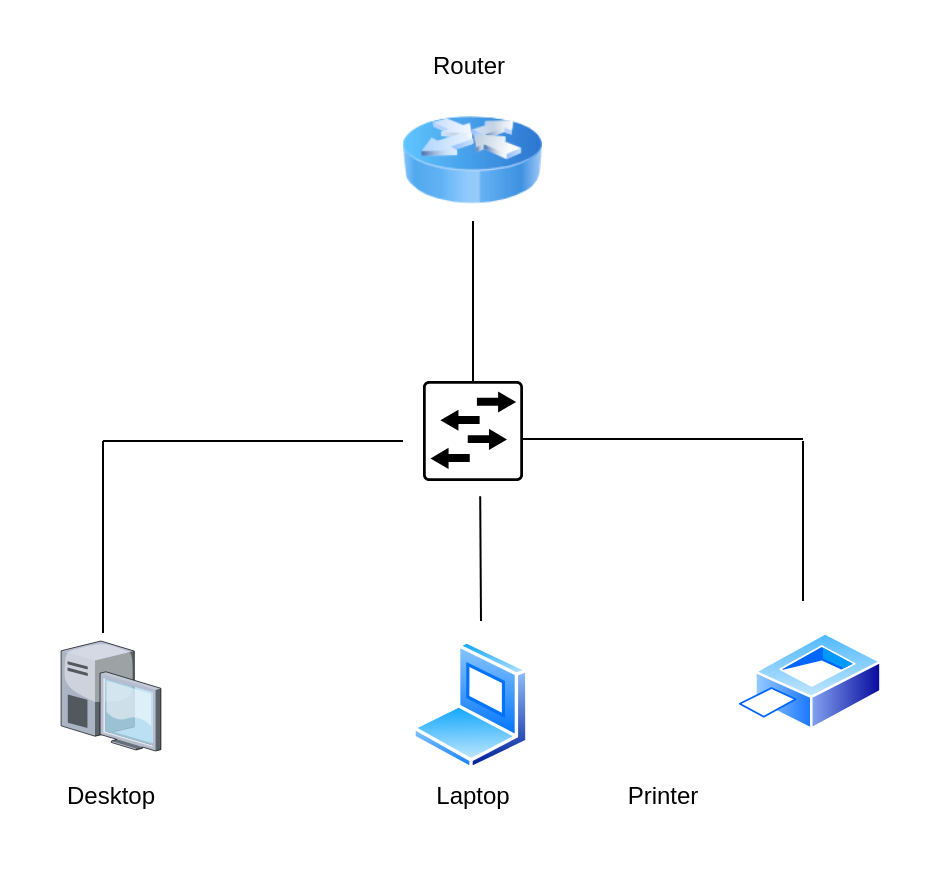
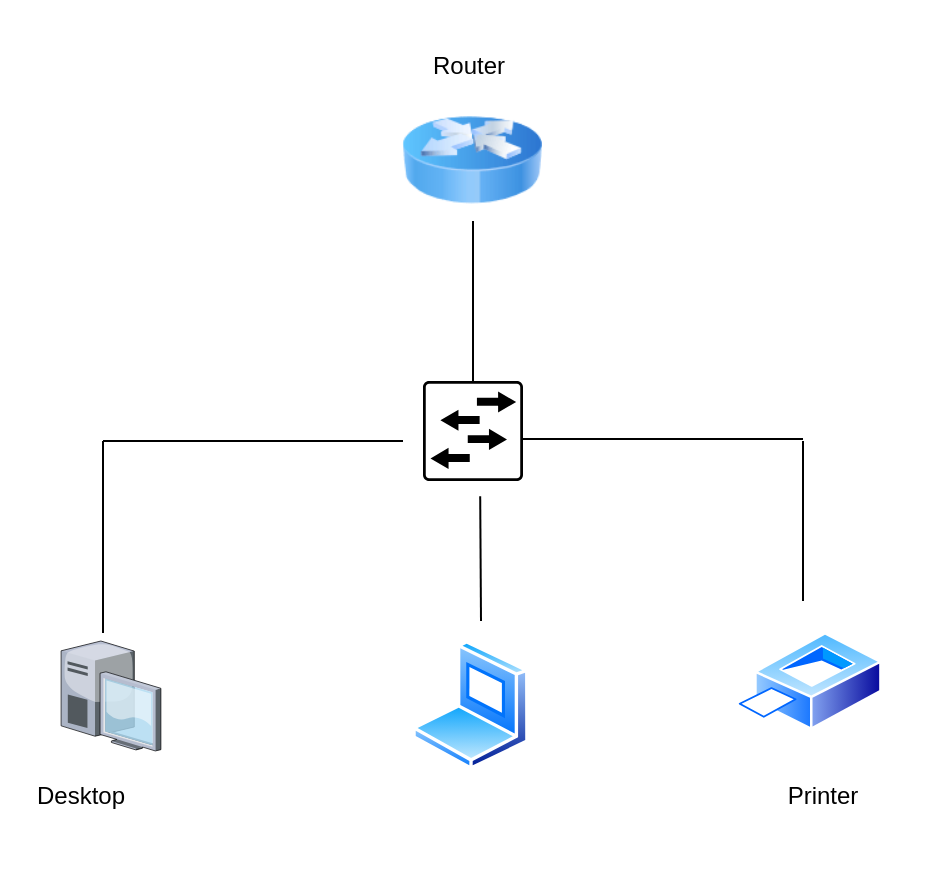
node "Desktop": moved (111, 811) -> (81, 811)
node "Laptop": removed
node "Printer": moved (663, 811) -> (823, 811)
